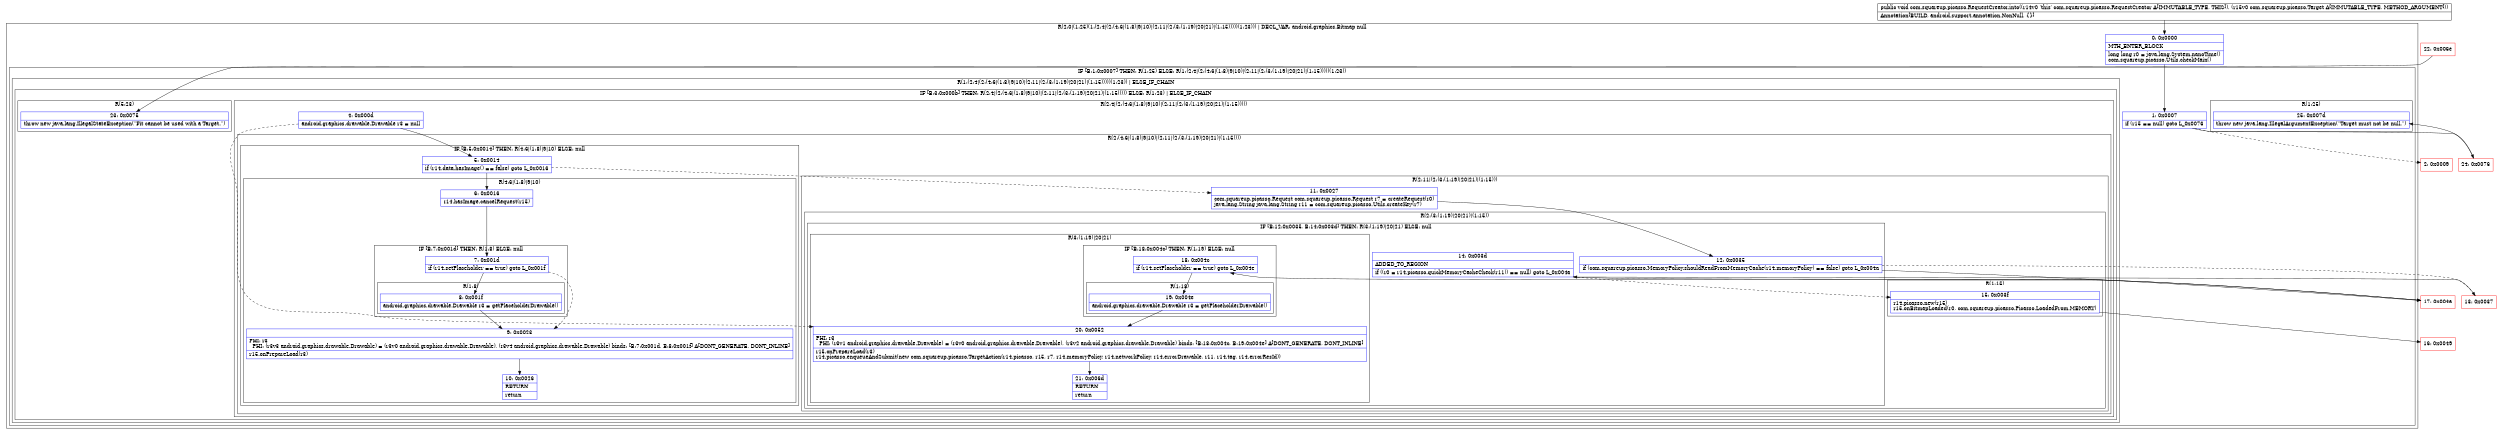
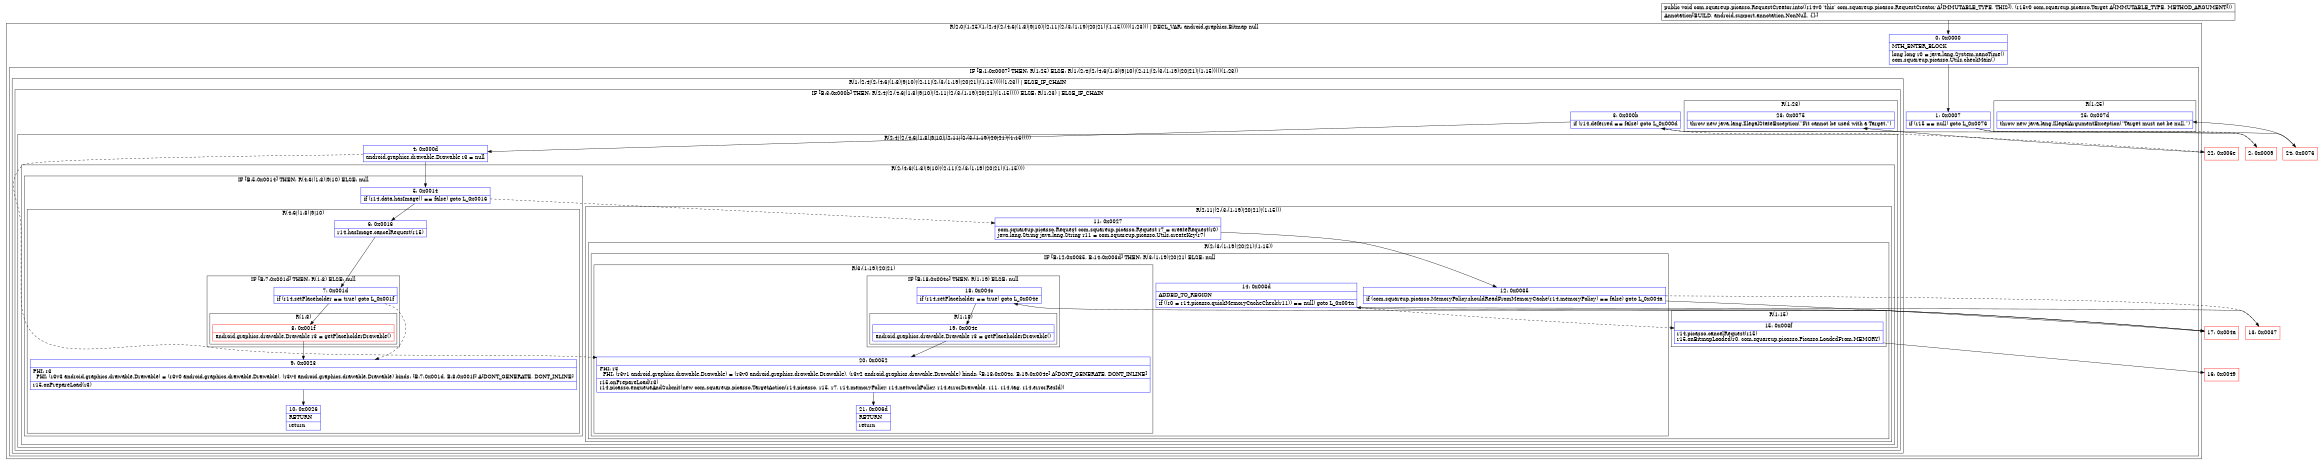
cluster "R(5:23)": label "R(5:23)" -> "R(1:23)"
node "3: 0x000b": added
node "8: 0x001f": color blue -> red
node "15: 0x003f": text "r14.picasso.new(r15)" -> "r14.picasso.cancelRequest(r15)"
